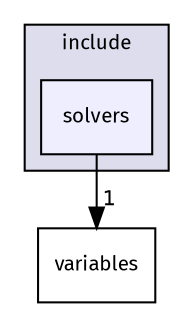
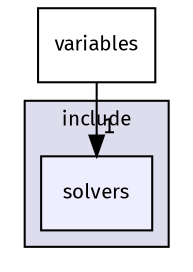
edge "solvers" -> "variables": reversed
